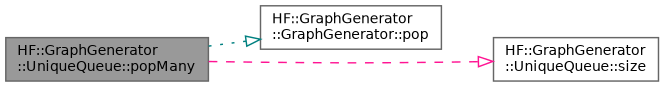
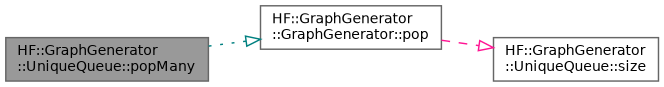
edge "HF::GraphGenerator ::UniqueQueue::popMany" -> "HF::GraphGenerator ::UniqueQueue::size": now "HF::GraphGenerator ::GraphGenerator::pop" -> "HF::GraphGenerator ::UniqueQueue::size"
